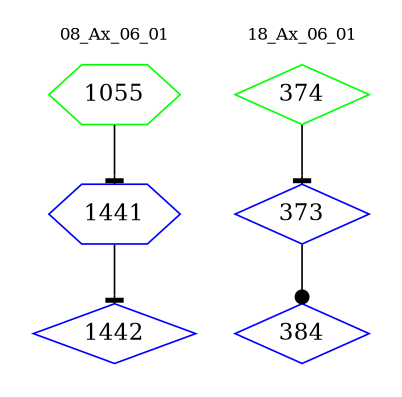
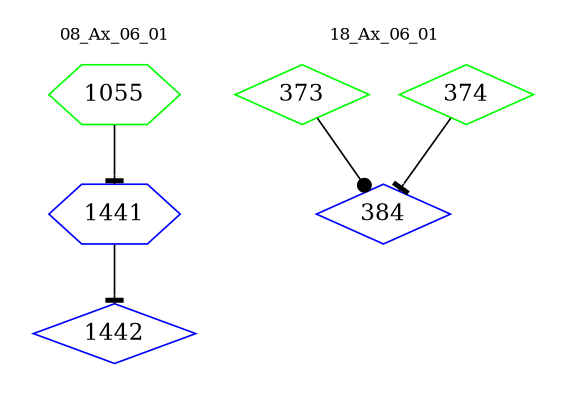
edge "374" -> "373": now "374" -> "384"
node "373": color blue -> green
